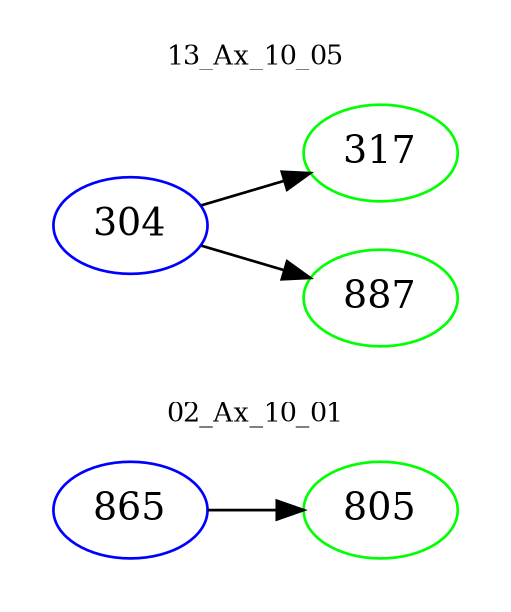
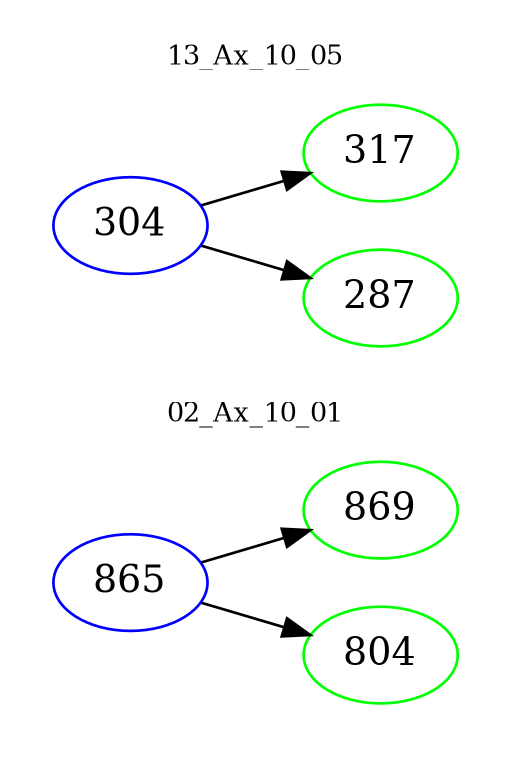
node "887": label "887" -> "287"
node "805": label "805" -> "804"
node "869": added
